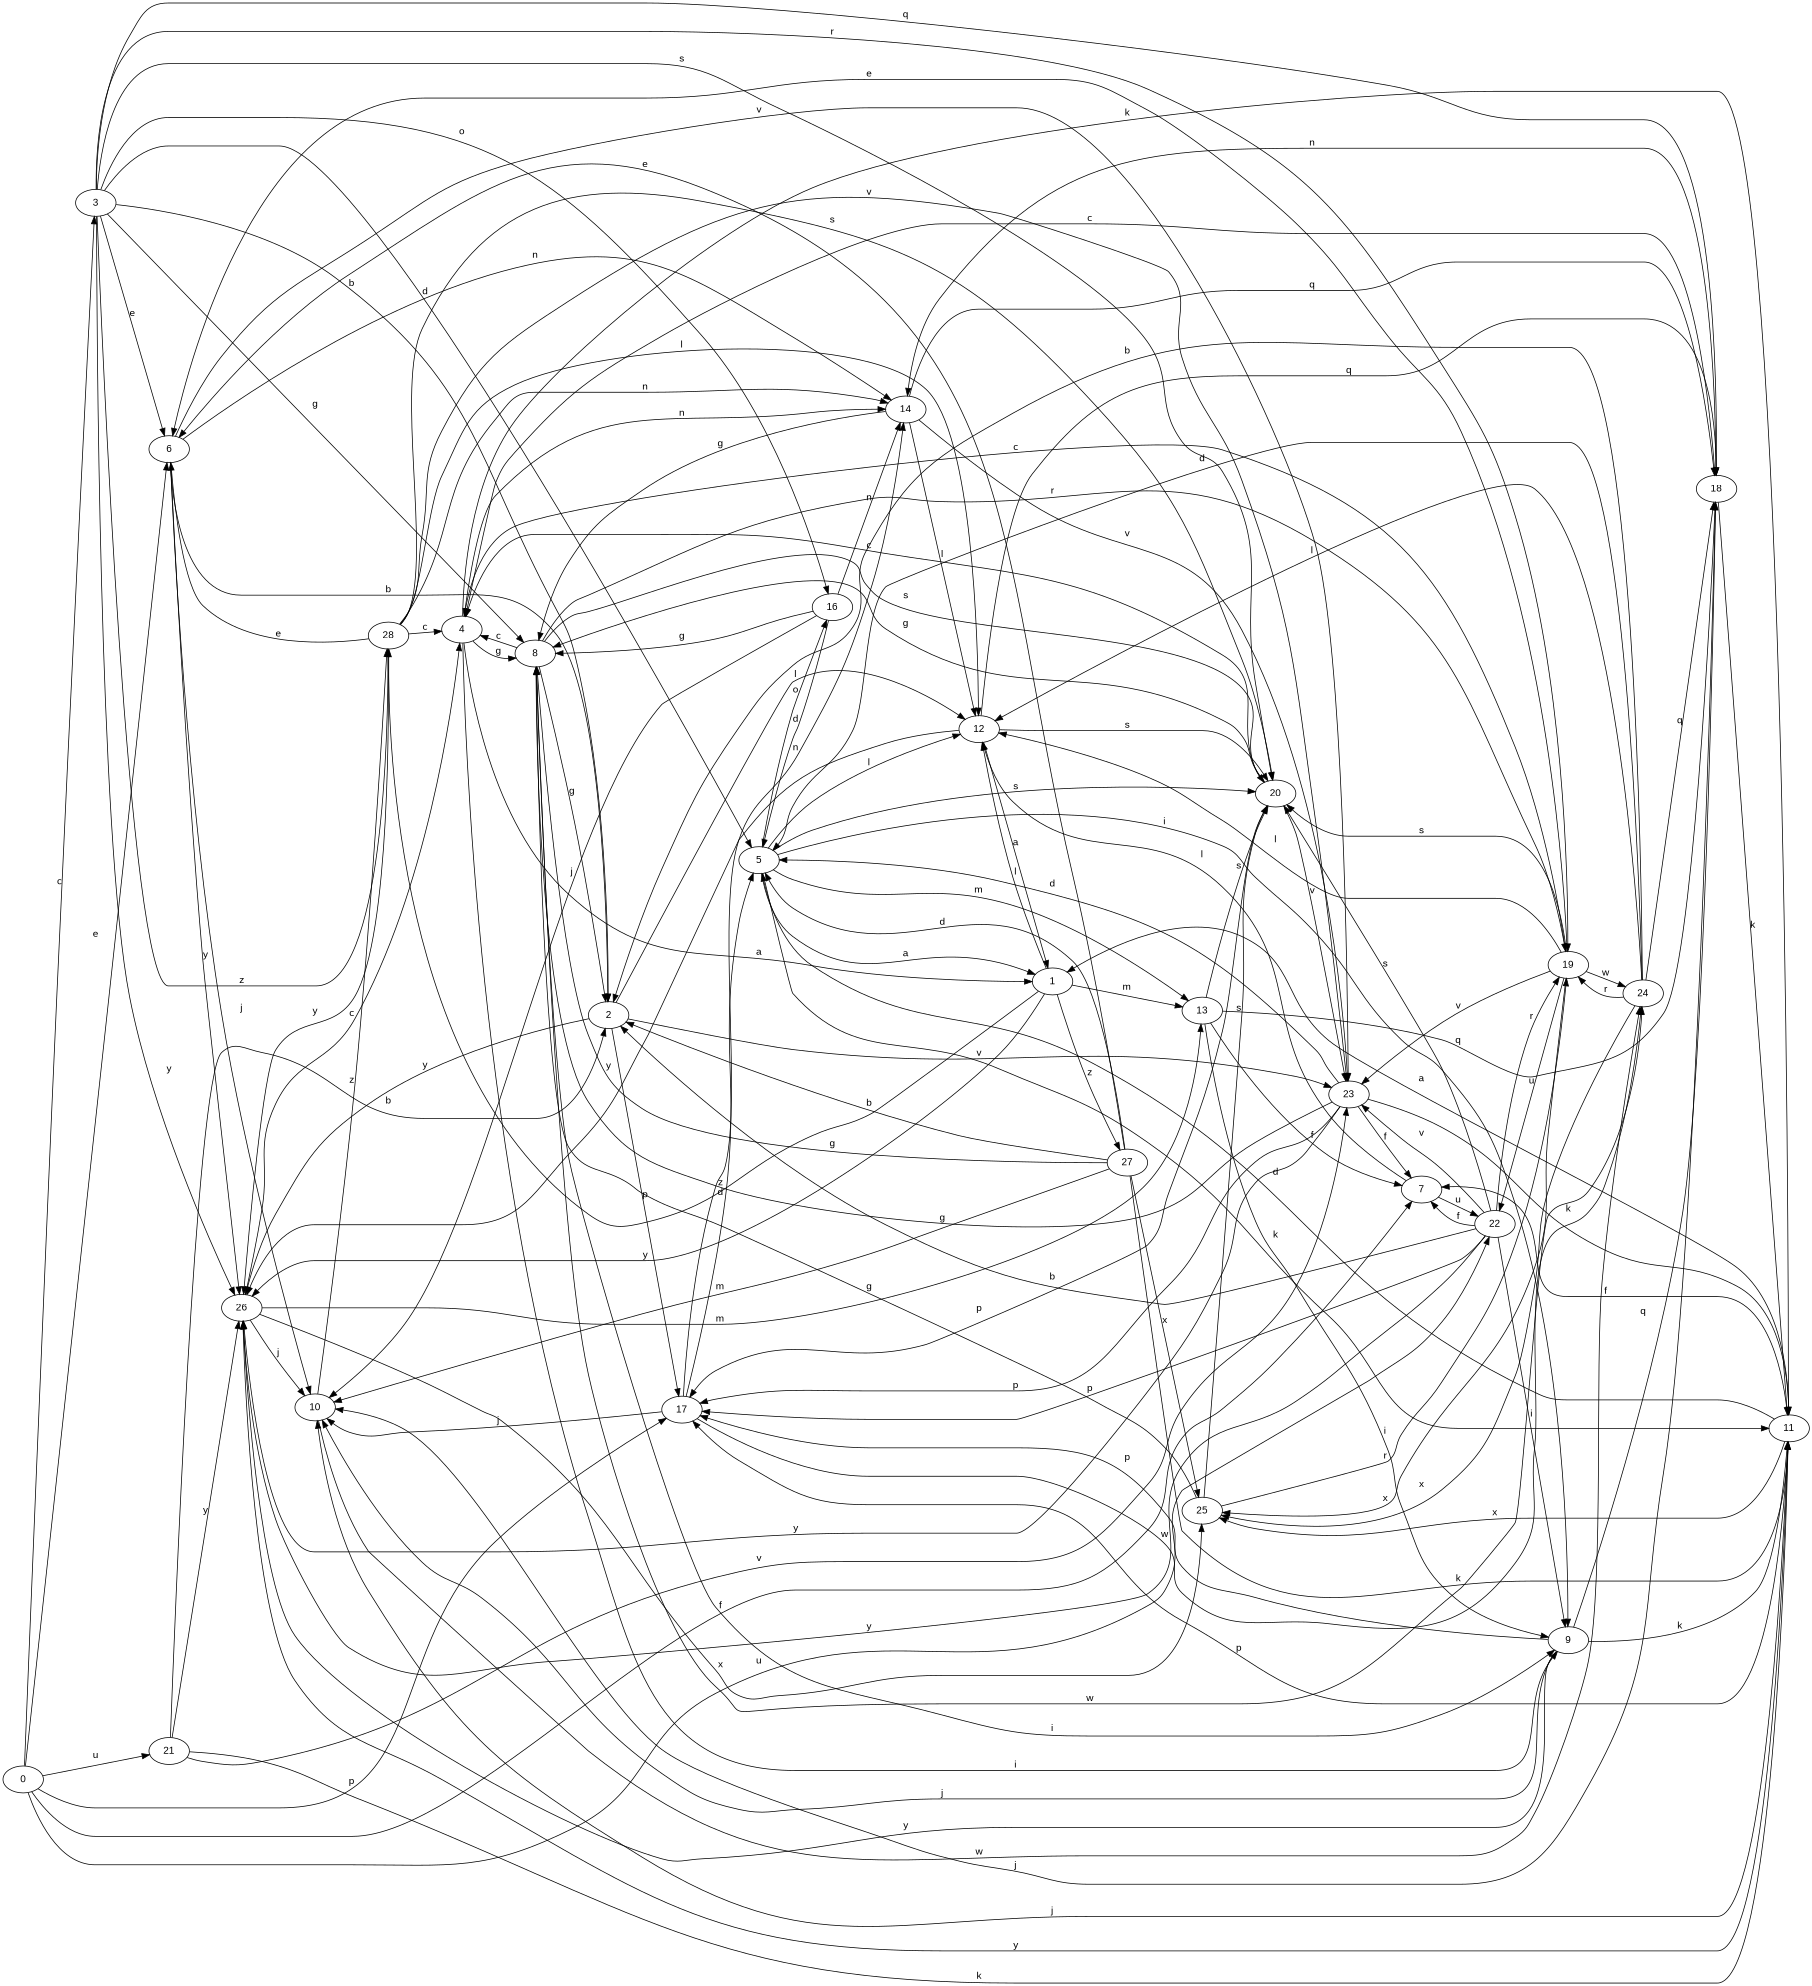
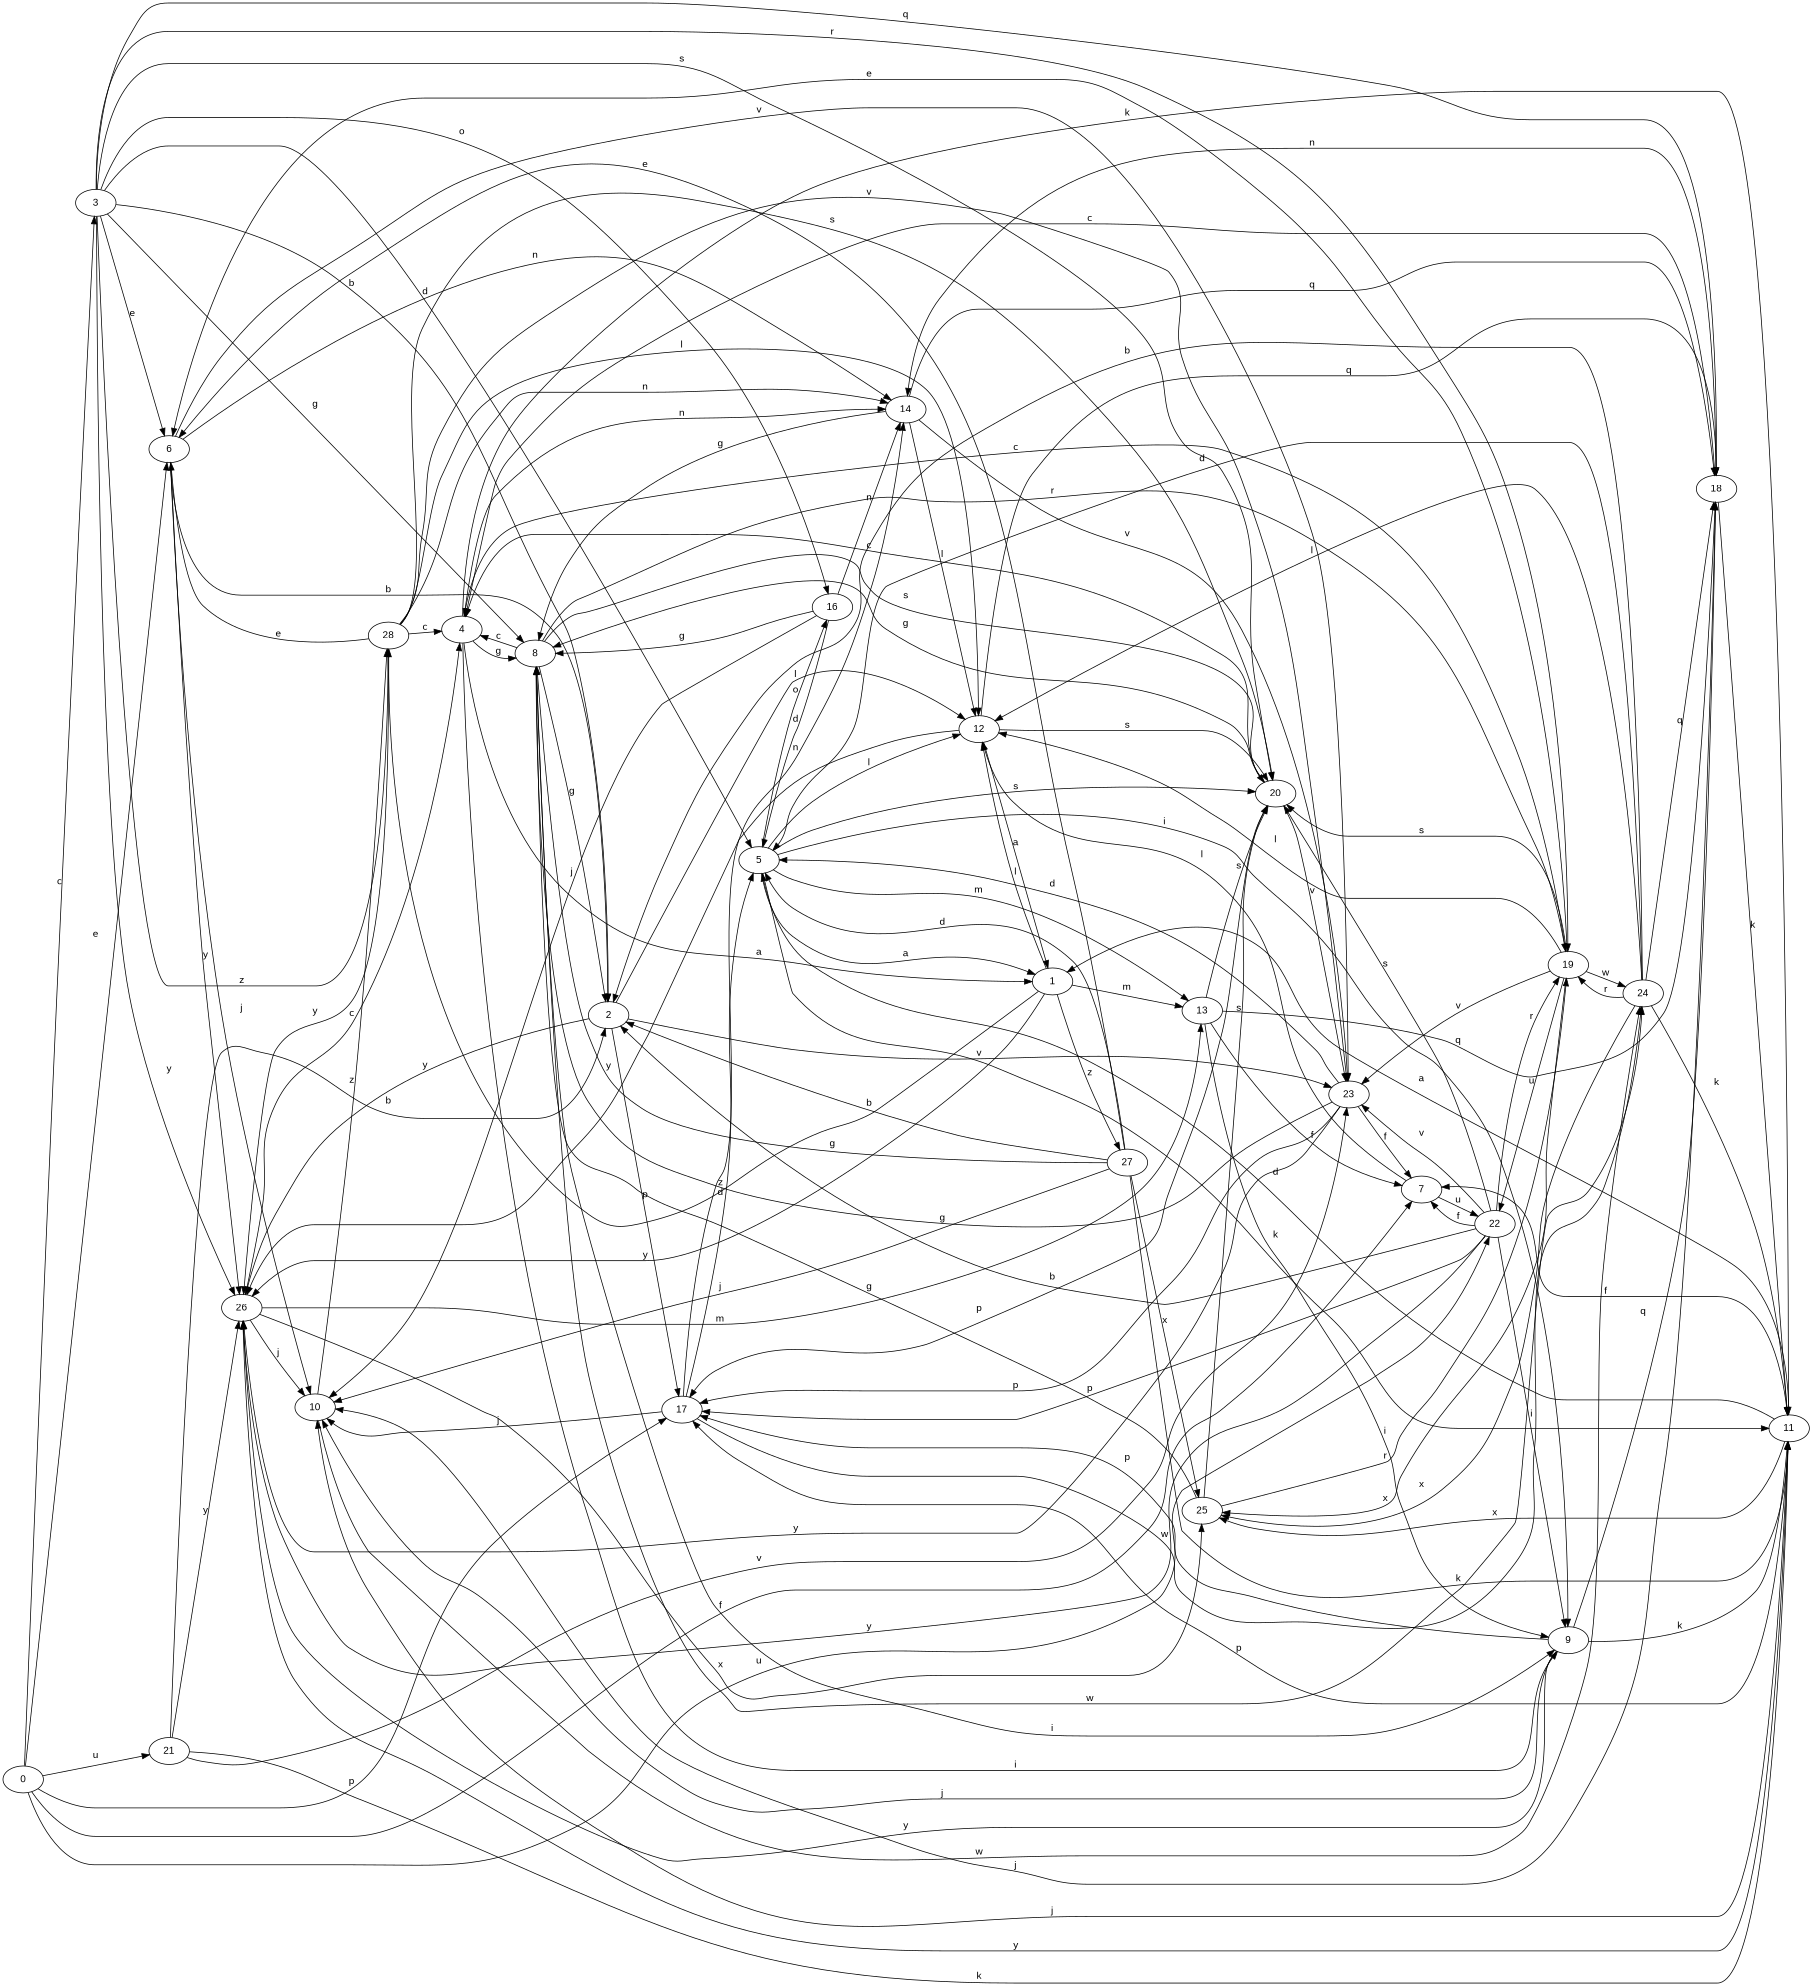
edge "23" -> "11": now "24" -> "11"
edge "27" -> "10": label "m" -> "j"
